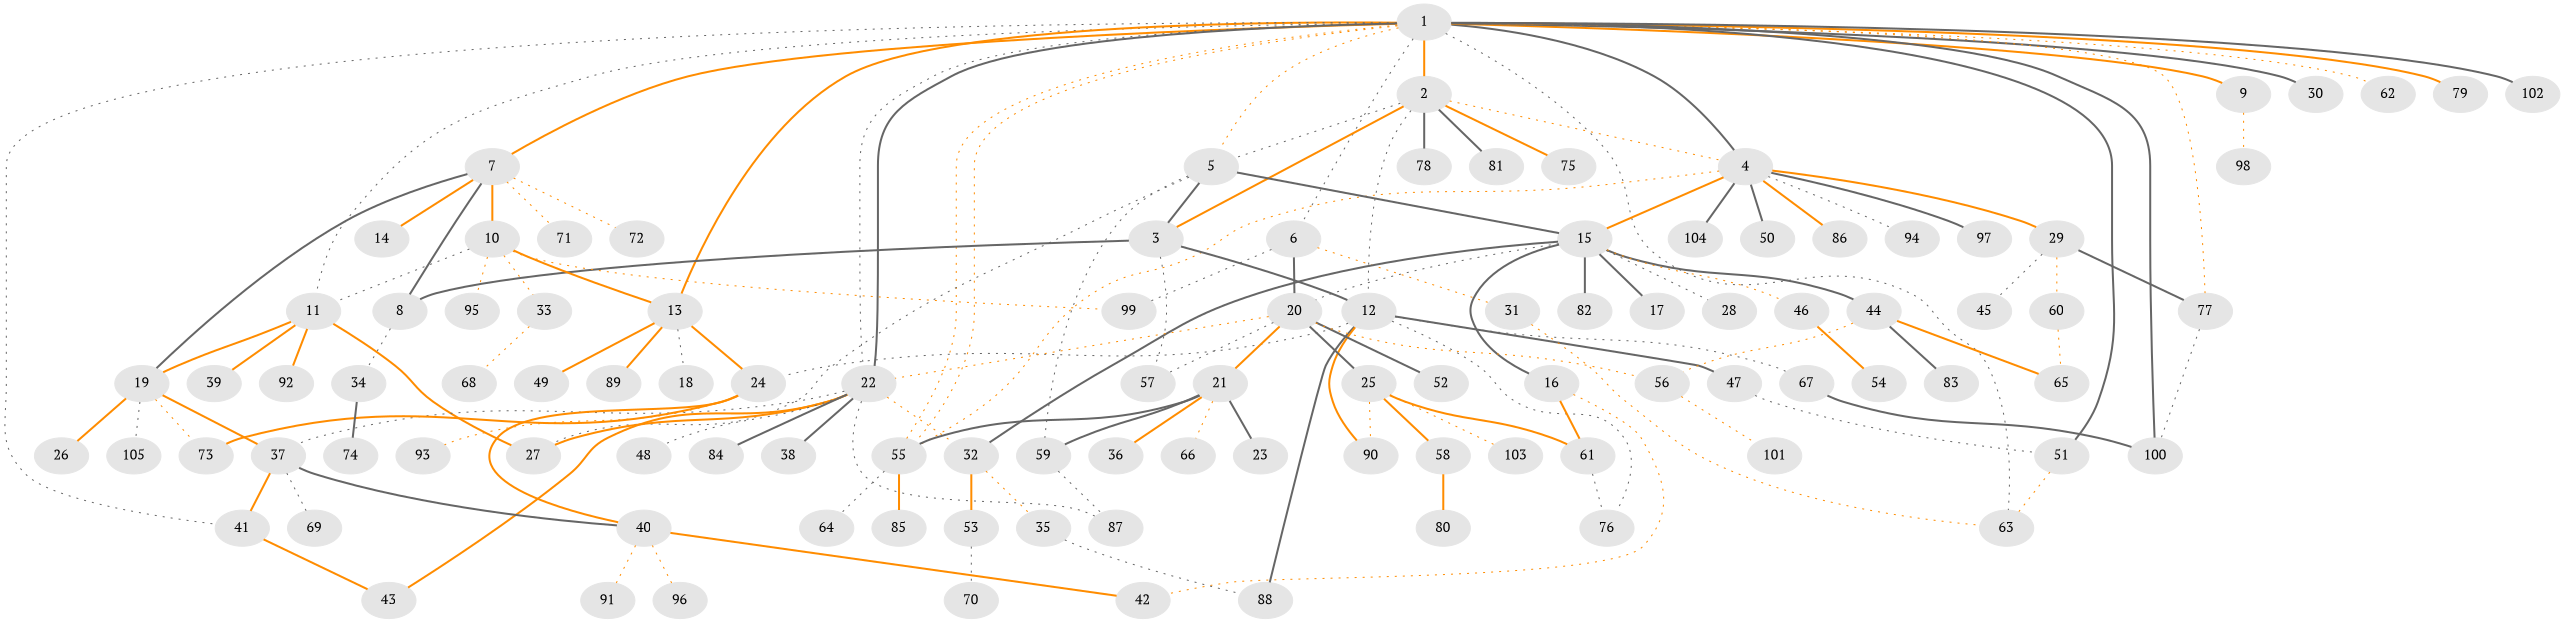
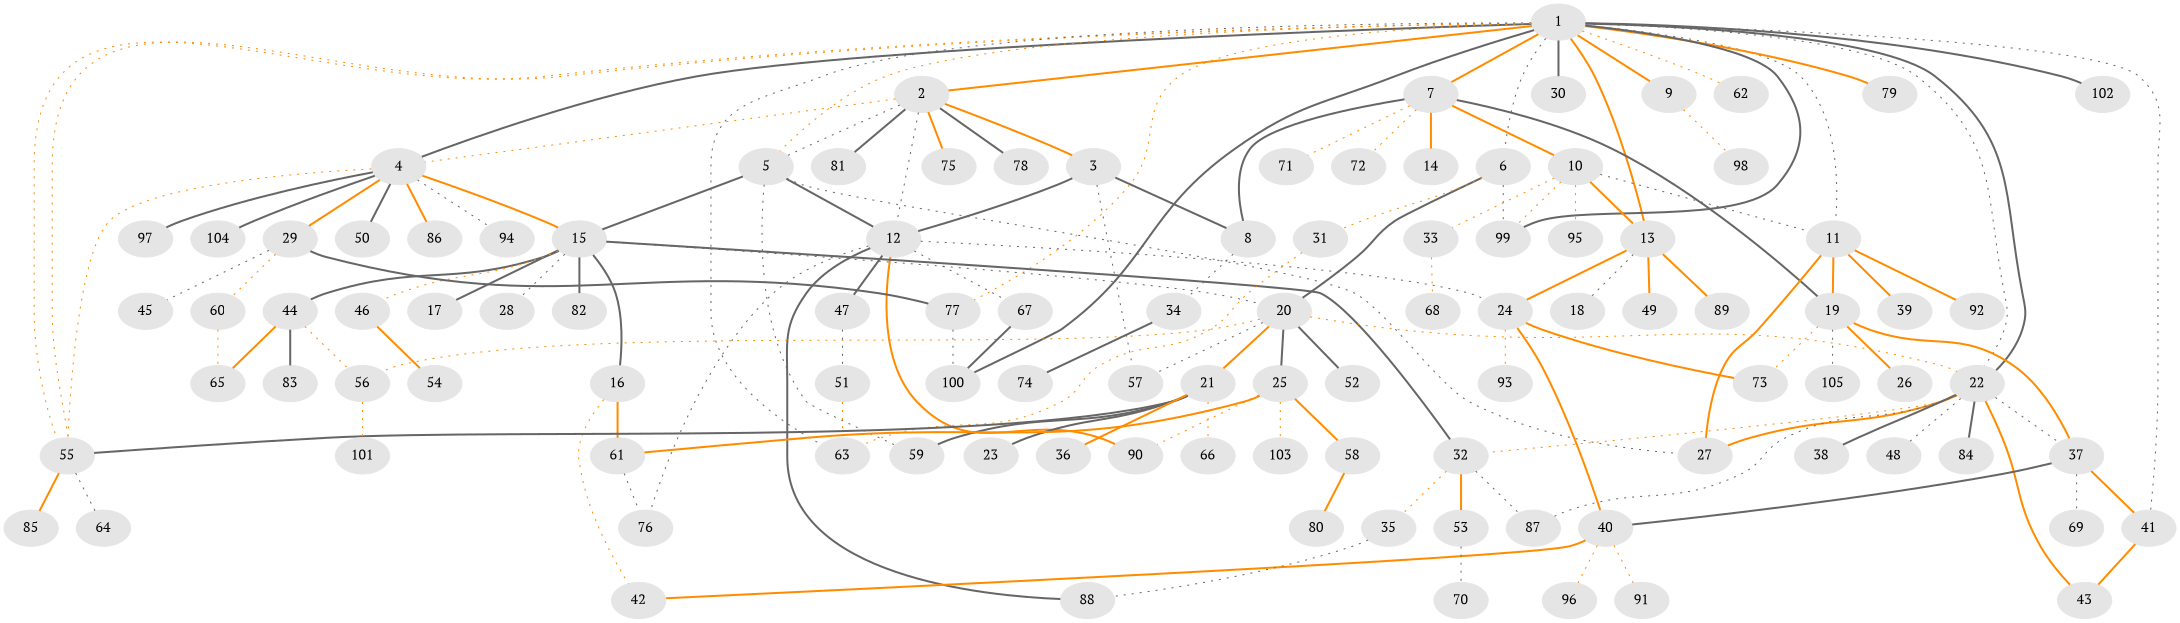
edge "1" -- "51": now "1" -- "99"
edge "5" -- "3": now "5" -- "12"
edge "59" -- "87": now "32" -- "87"
